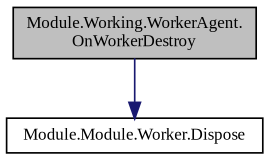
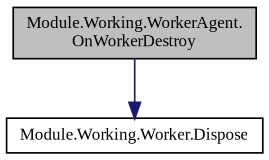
node "Module.Module.Worker.Dispose": label "Module.Module.Worker.Dispose" -> "Module.Working.Worker.Dispose"
